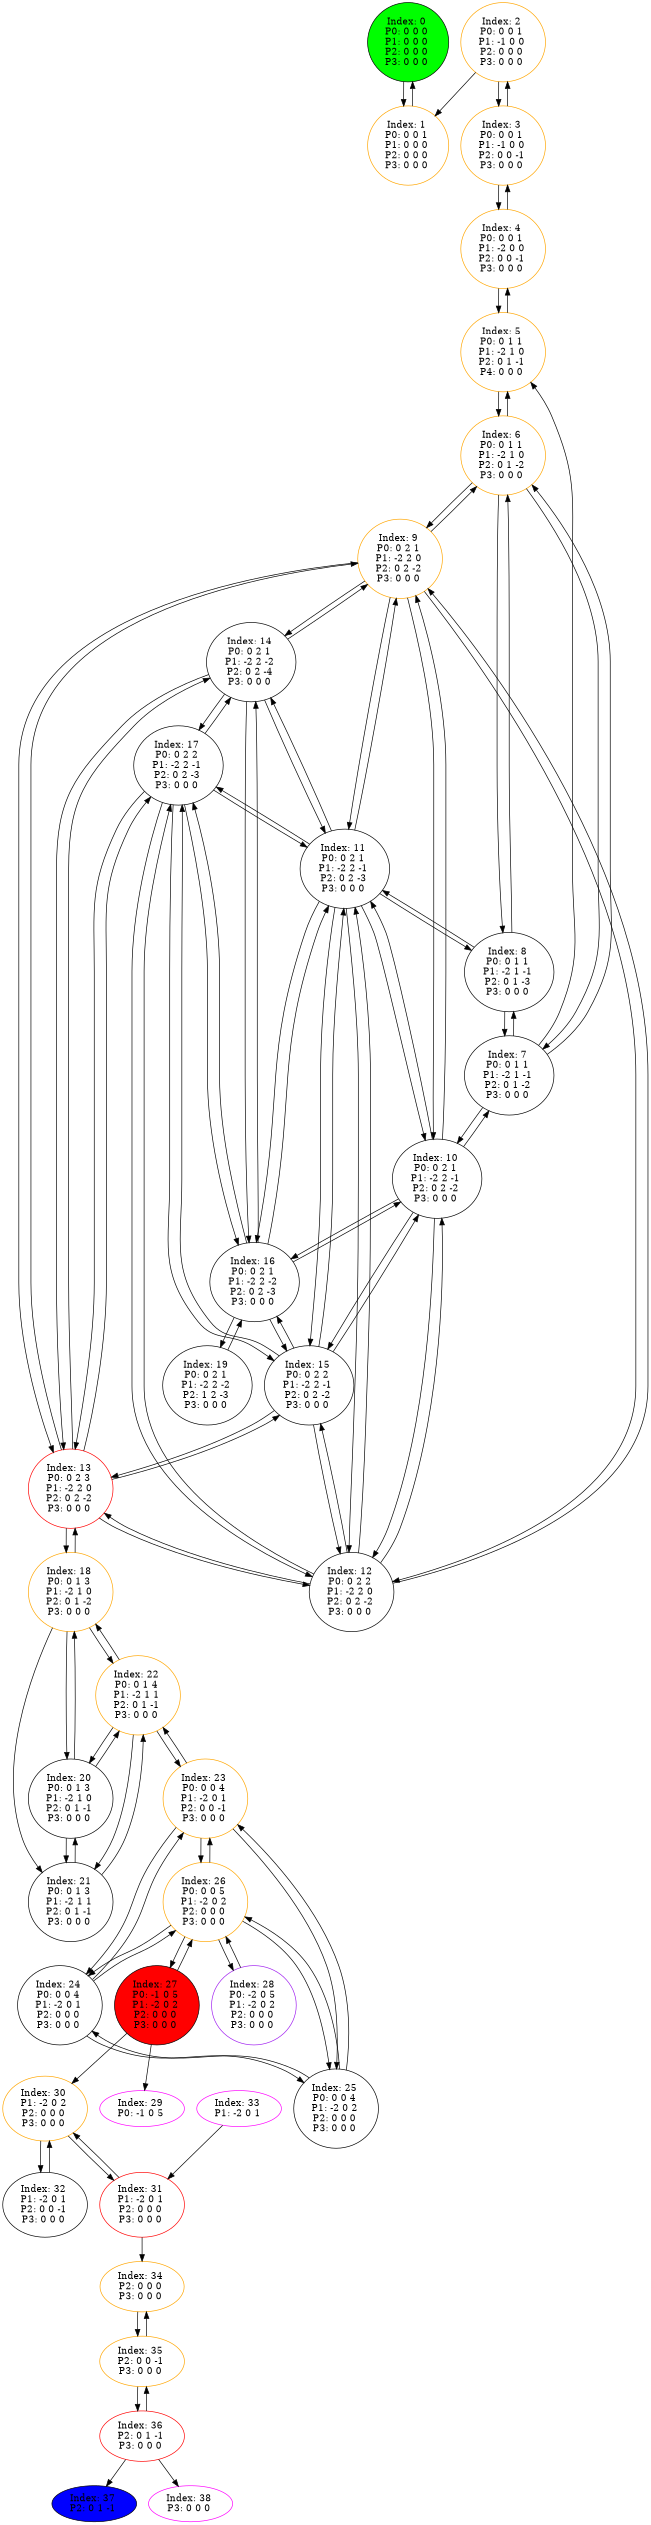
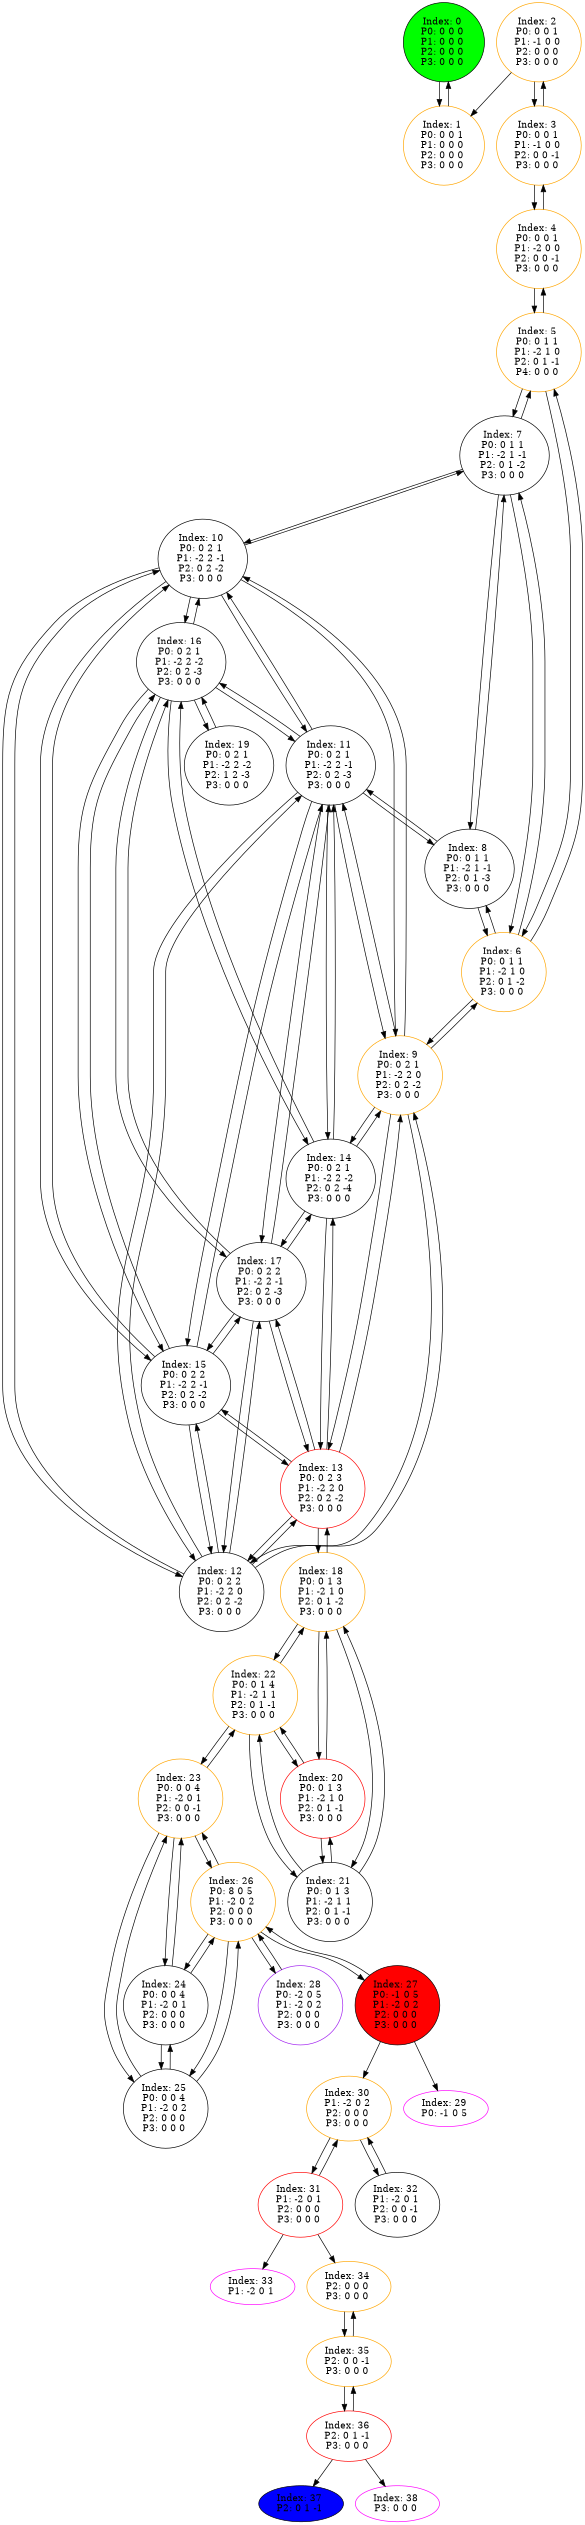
edge "Index: 5 P0: 0 1 1 P1: -2 1 0 P2: 0 1 -1 P4: 0 0 0" -> "Index: 7 P0: 0 1 1 P1: -2 1 -1 P2: 0 1 -2 P3: 0 0 0": added
edge "Index: 21 P0: 0 1 3 P1: -2 1 1 P2: 0 1 -1 P3: 0 0 0" -> "Index: 18 P0: 0 1 3 P1: -2 1 0 P2: 0 1 -2 P3: 0 0 0": added
node "Index: 20 P0: 0 1 3 P1: -2 1 0 P2: 0 1 -1 P3: 0 0 0": color black -> red
node "Index: 26 P0: 0 0 5 P1: -2 0 2 P2: 0 0 0 P3: 0 0 0": label "Index: 26 P0: 0 0 5 P1: -2 0 2 P2: 0 0 0 P3: 0 0 0" -> "Index: 26 P0: 8 0 5 P1: -2 0 2 P2: 0 0 0 P3: 0 0 0"
edge "Index: 33 P1: -2 0 1" -> "Index: 31 P1: -2 0 1 P2: 0 0 0 P3: 0 0 0": reversed
